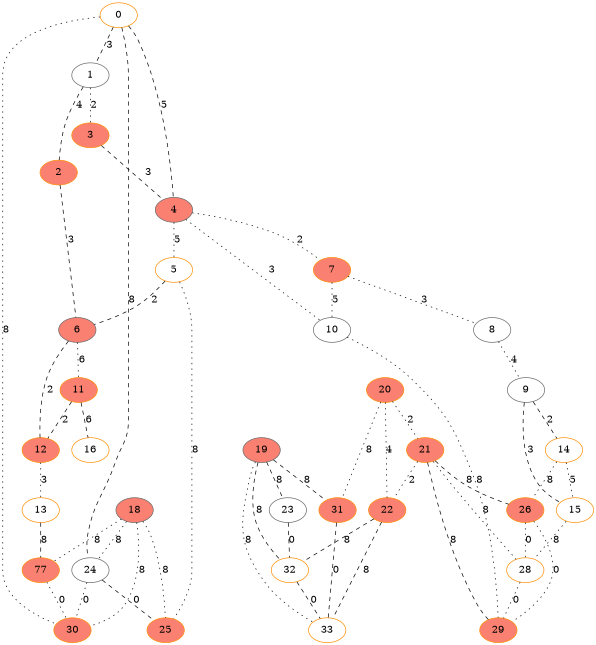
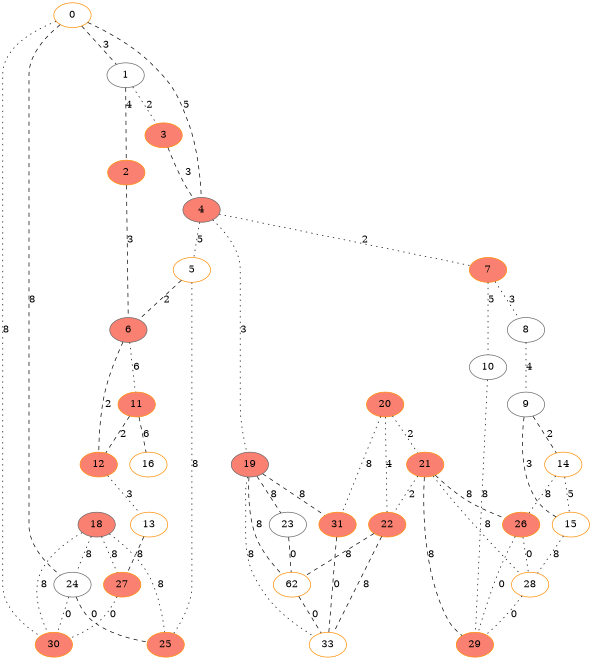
edge "4" -- "10": now "4" -- "19"
node "77": label "77" -> "27"
node "32": label "32" -> "62"
